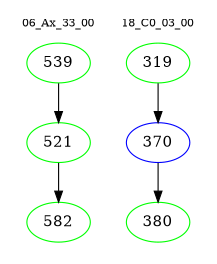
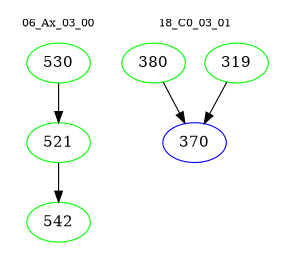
cluster "06_Ax_33_00": label "06_Ax_33_00" -> "06_Ax_03_00"
cluster "18_C0_03_00": label "18_C0_03_00" -> "18_C0_03_01"
node "539": label "539" -> "530"
edge "370" -> "380": reversed
node "582": label "582" -> "542"
